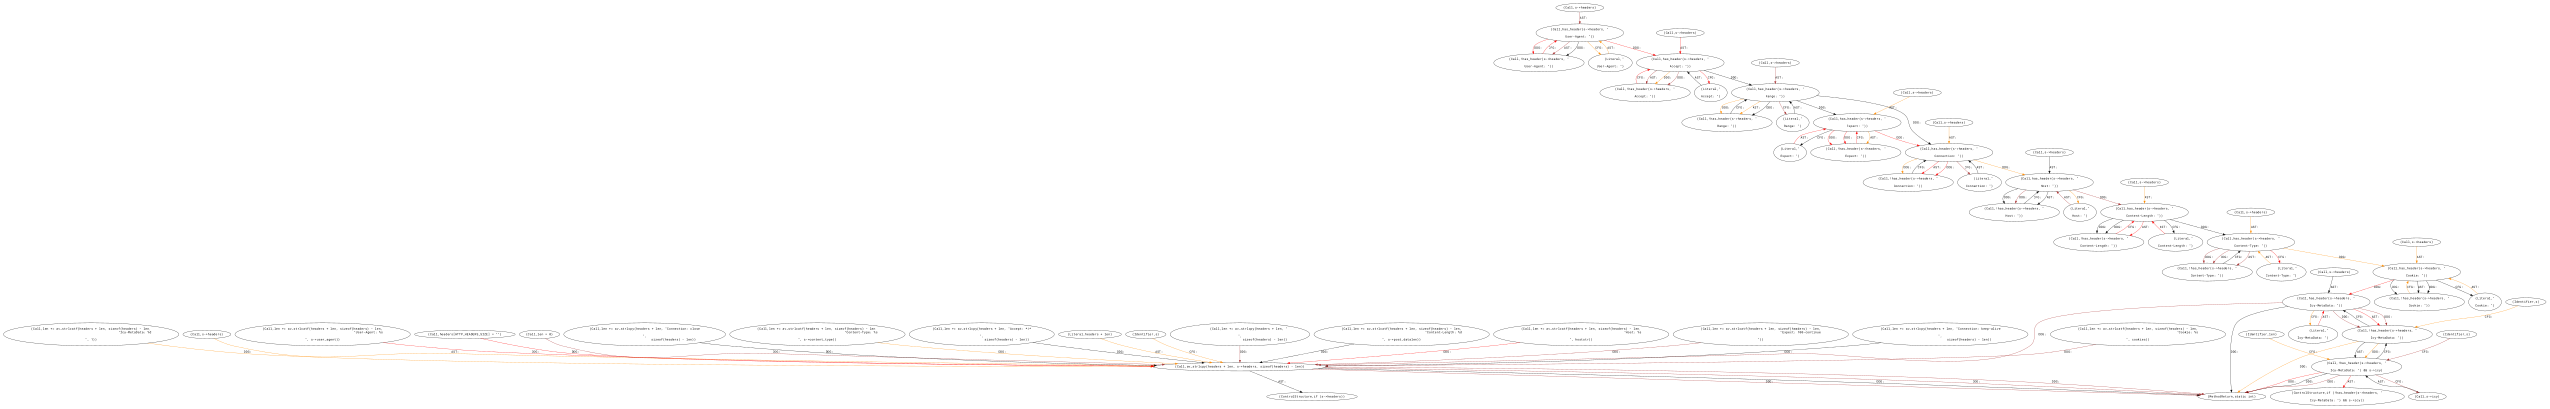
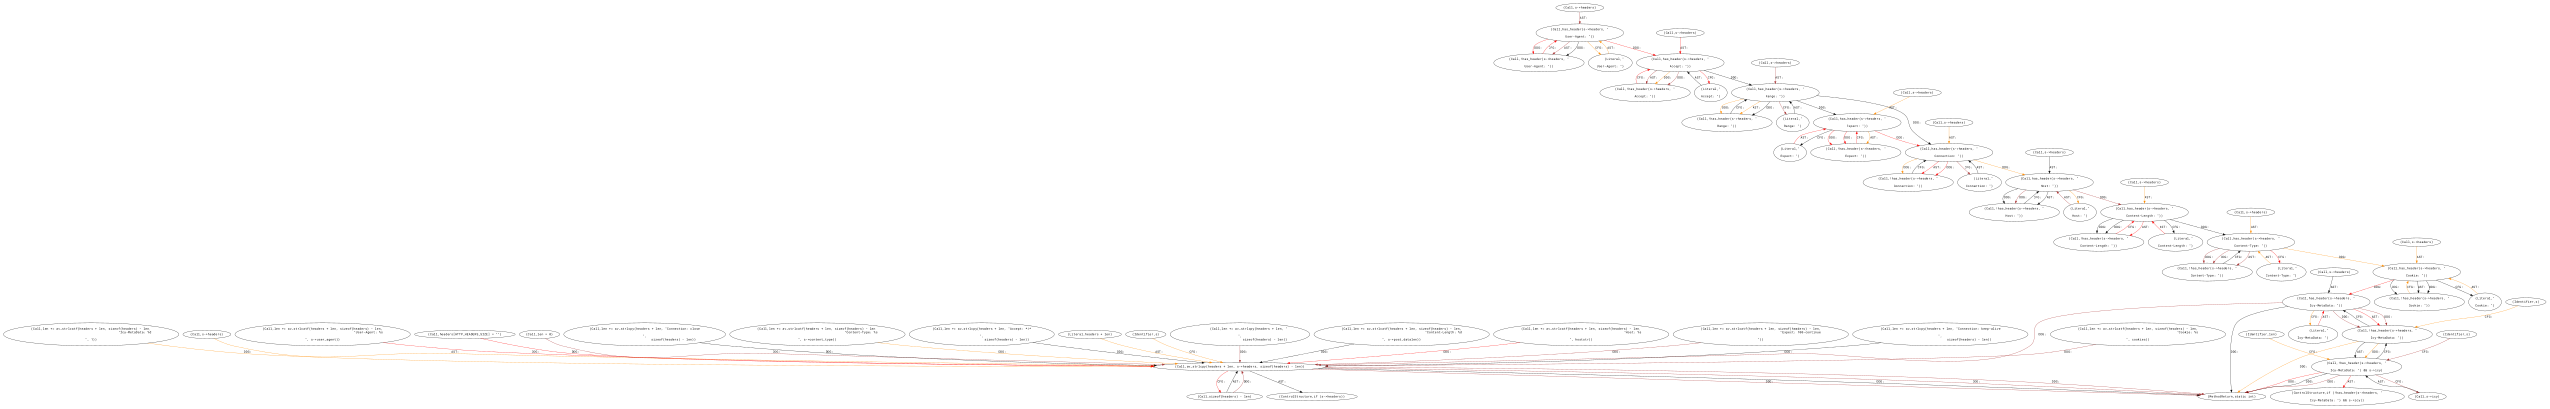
node "(Call,sizeof(headers) - len)": added
